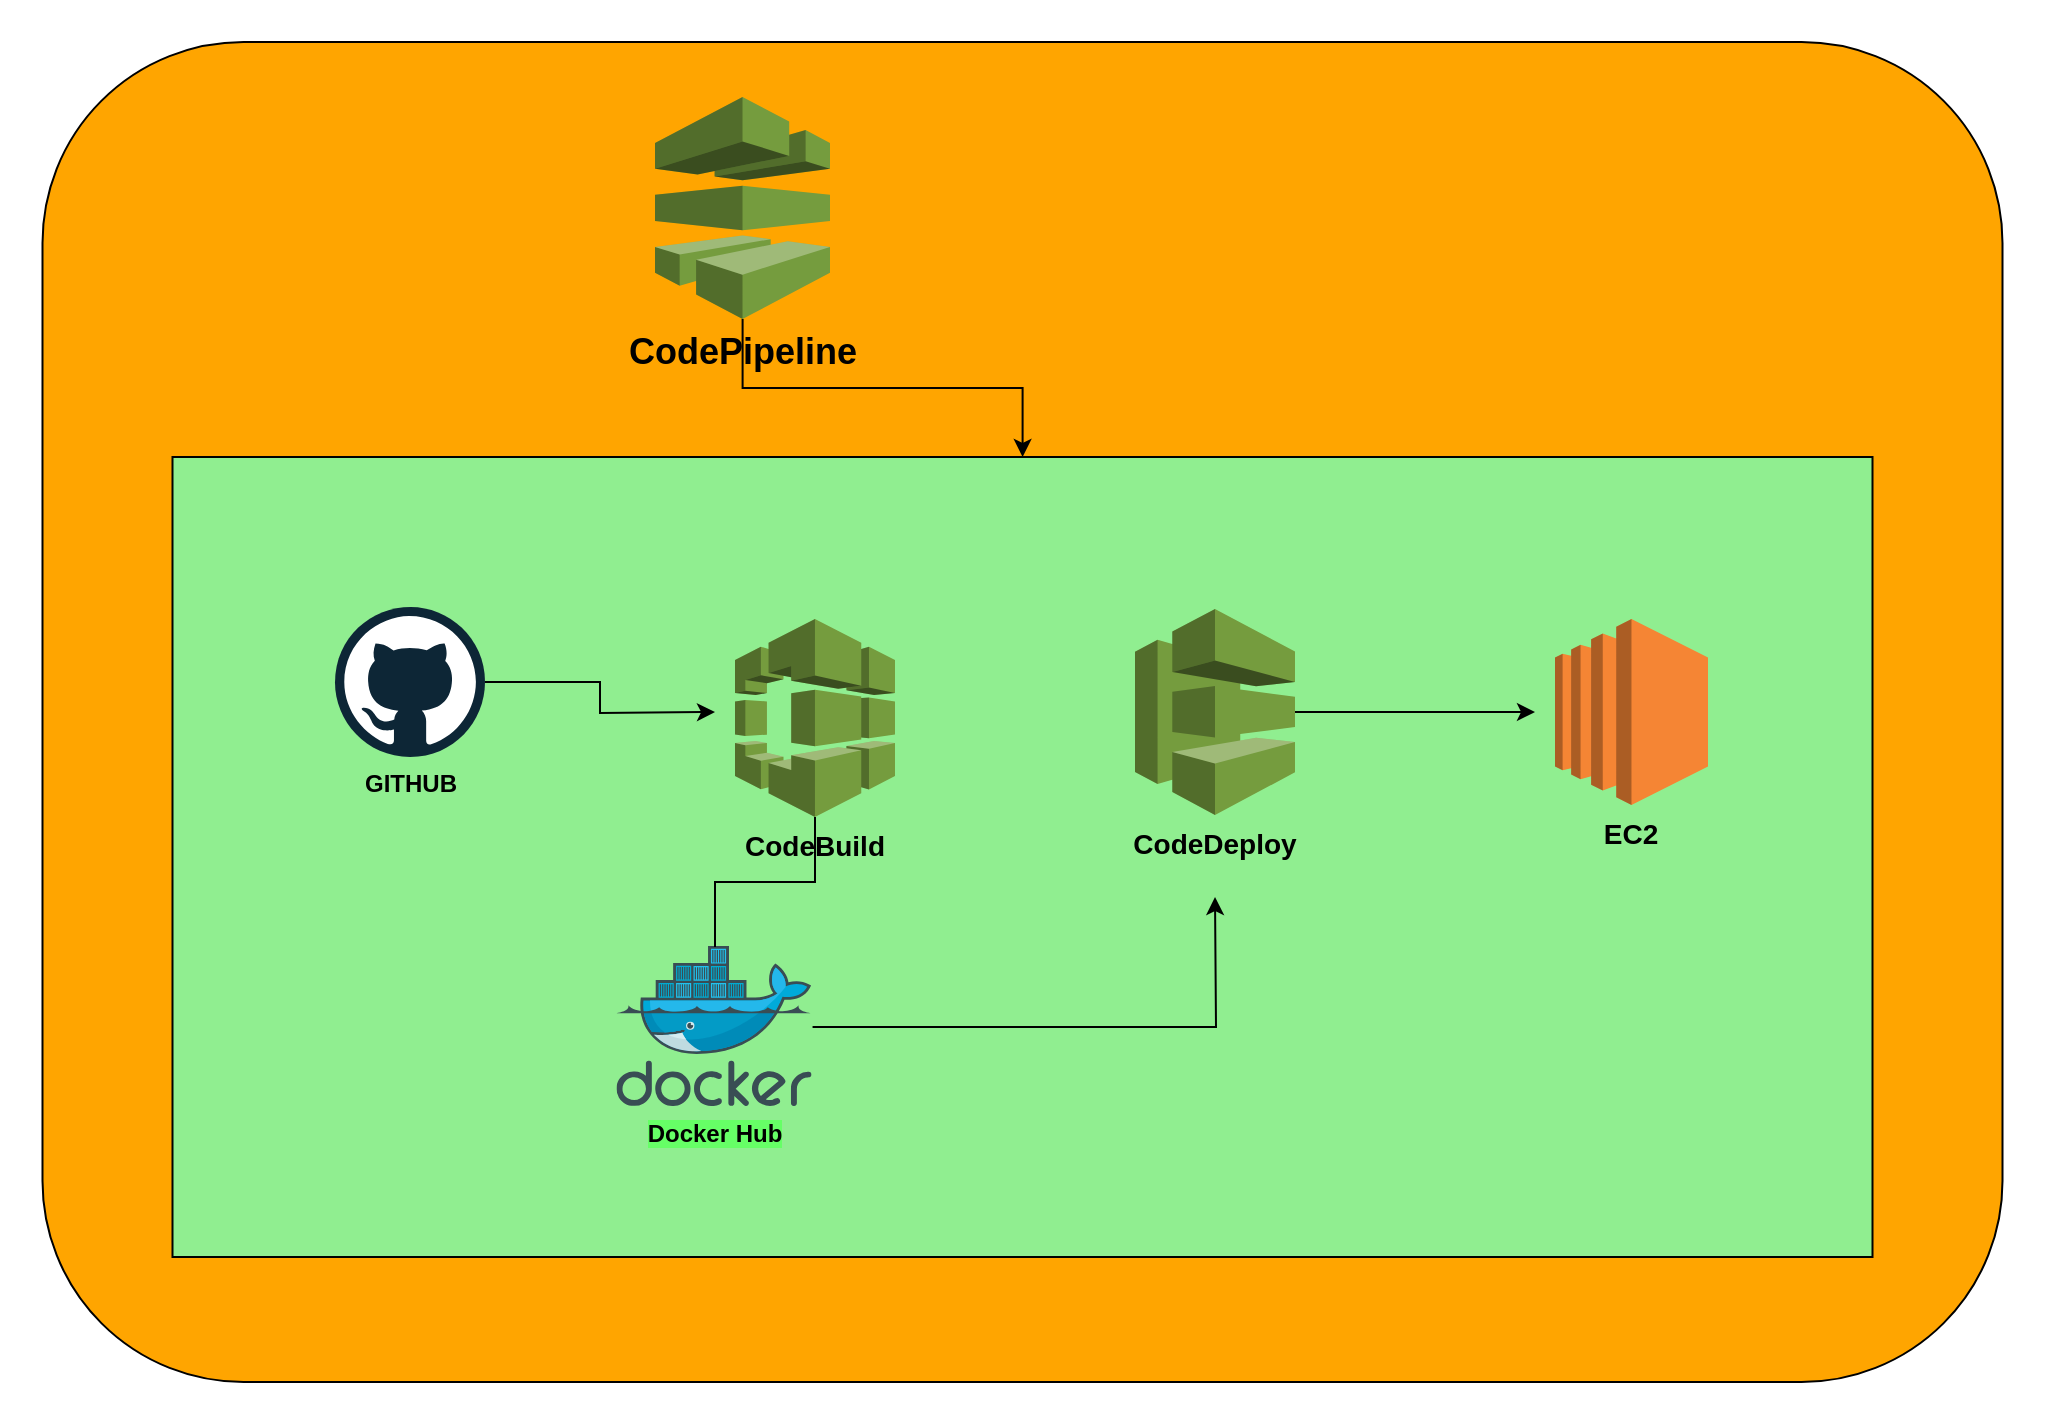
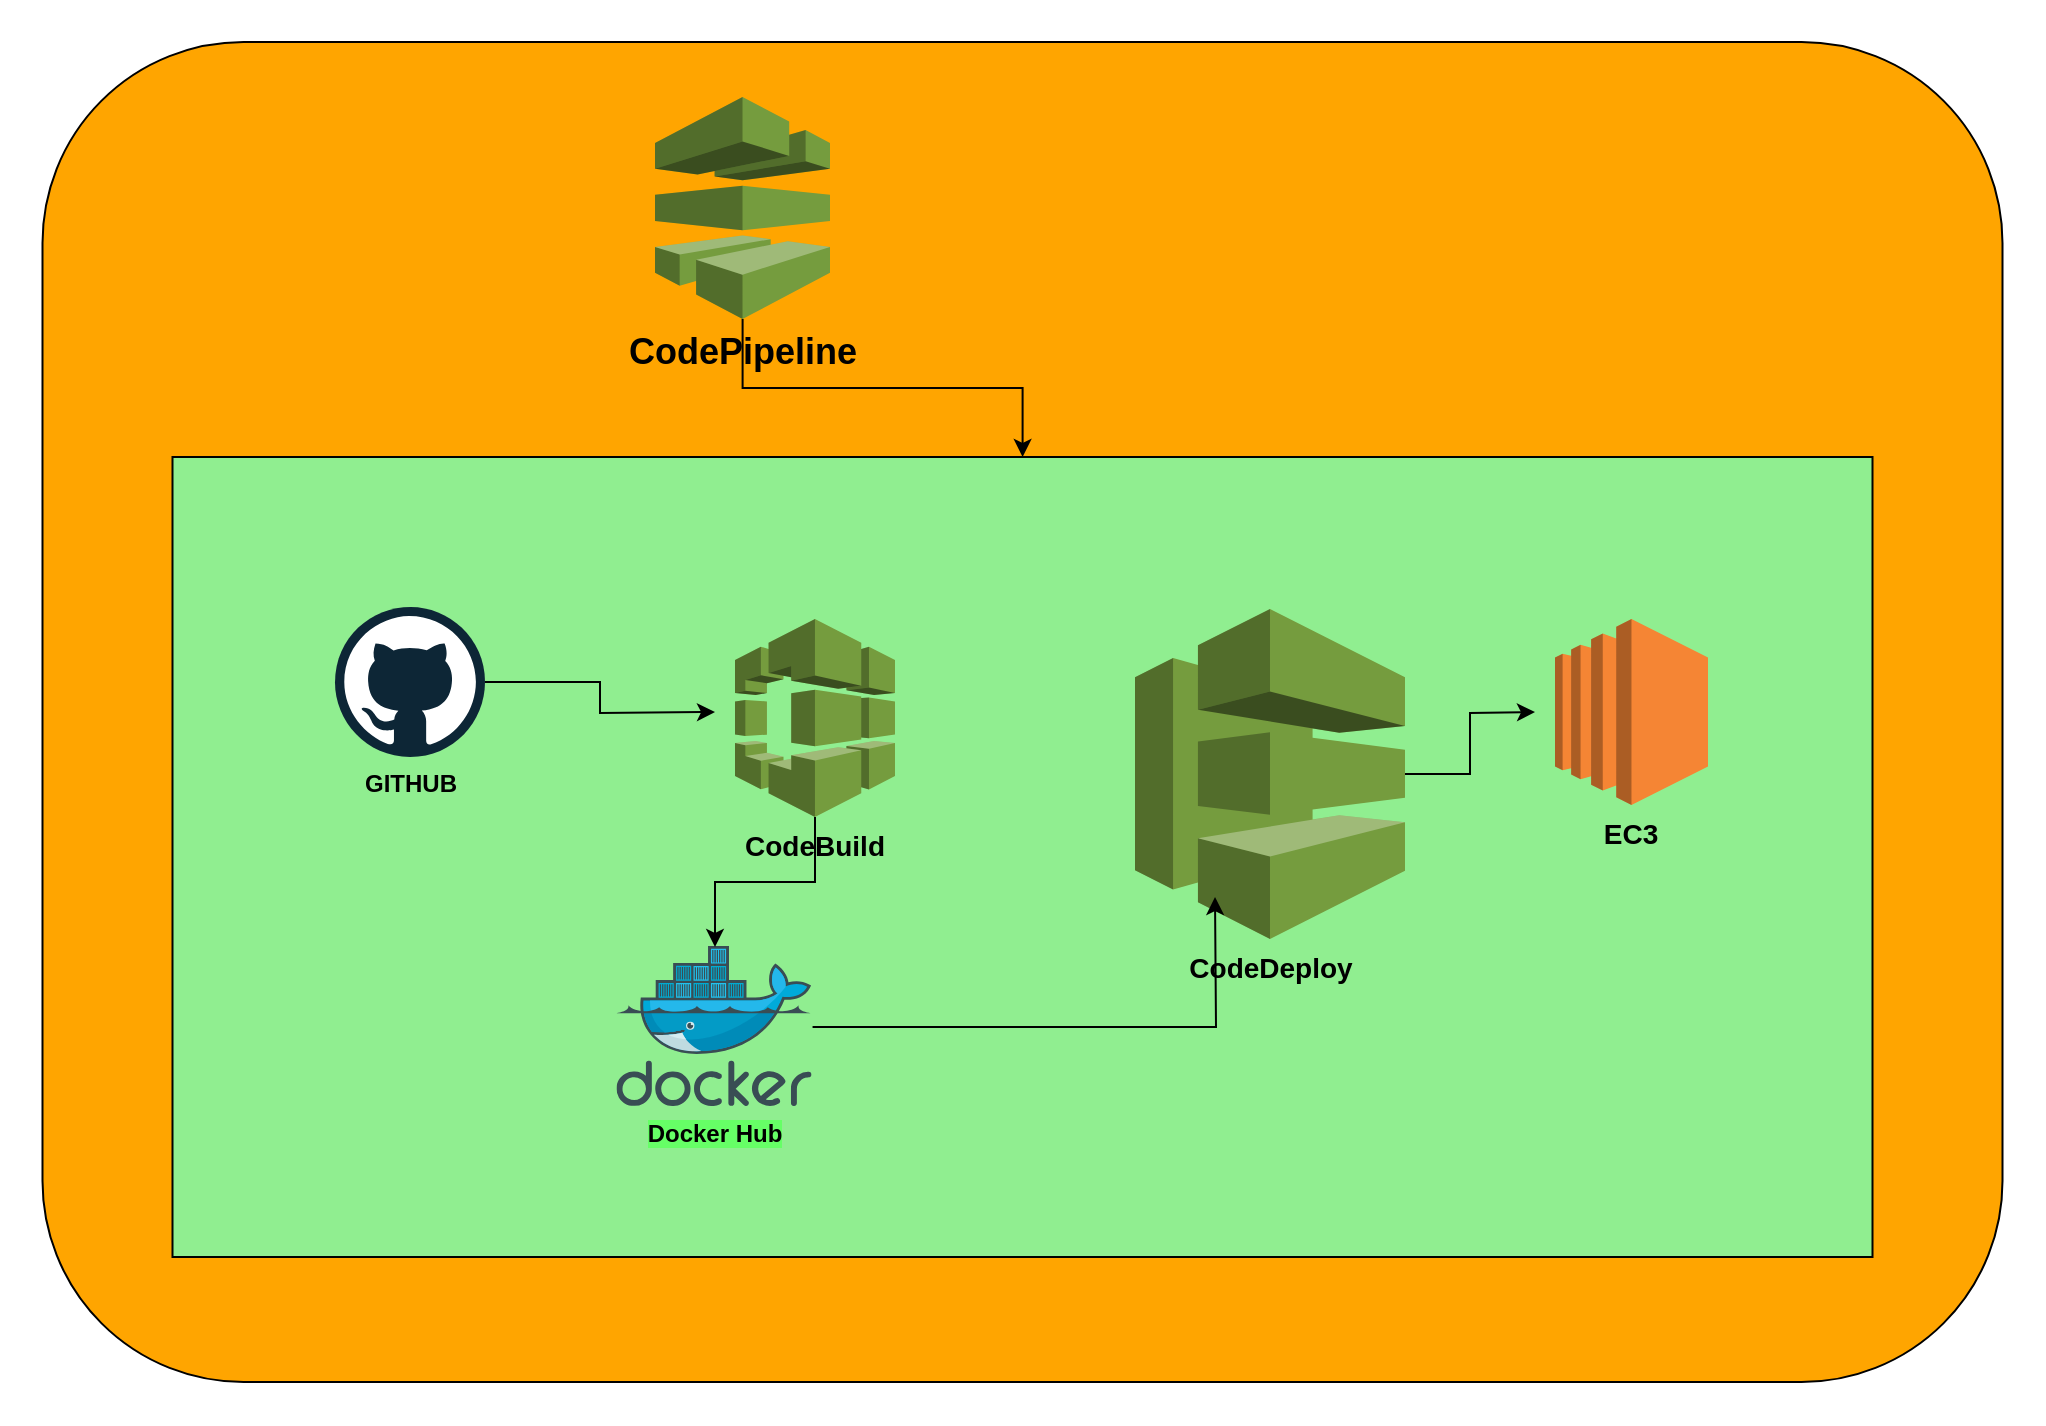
node "CodeDeploy": size 160x206 -> 270x330
node "EC2": label "EC2" -> "EC3"
edge "CodeBuild" -- "Docker Hub": arrowhead none -> classic
